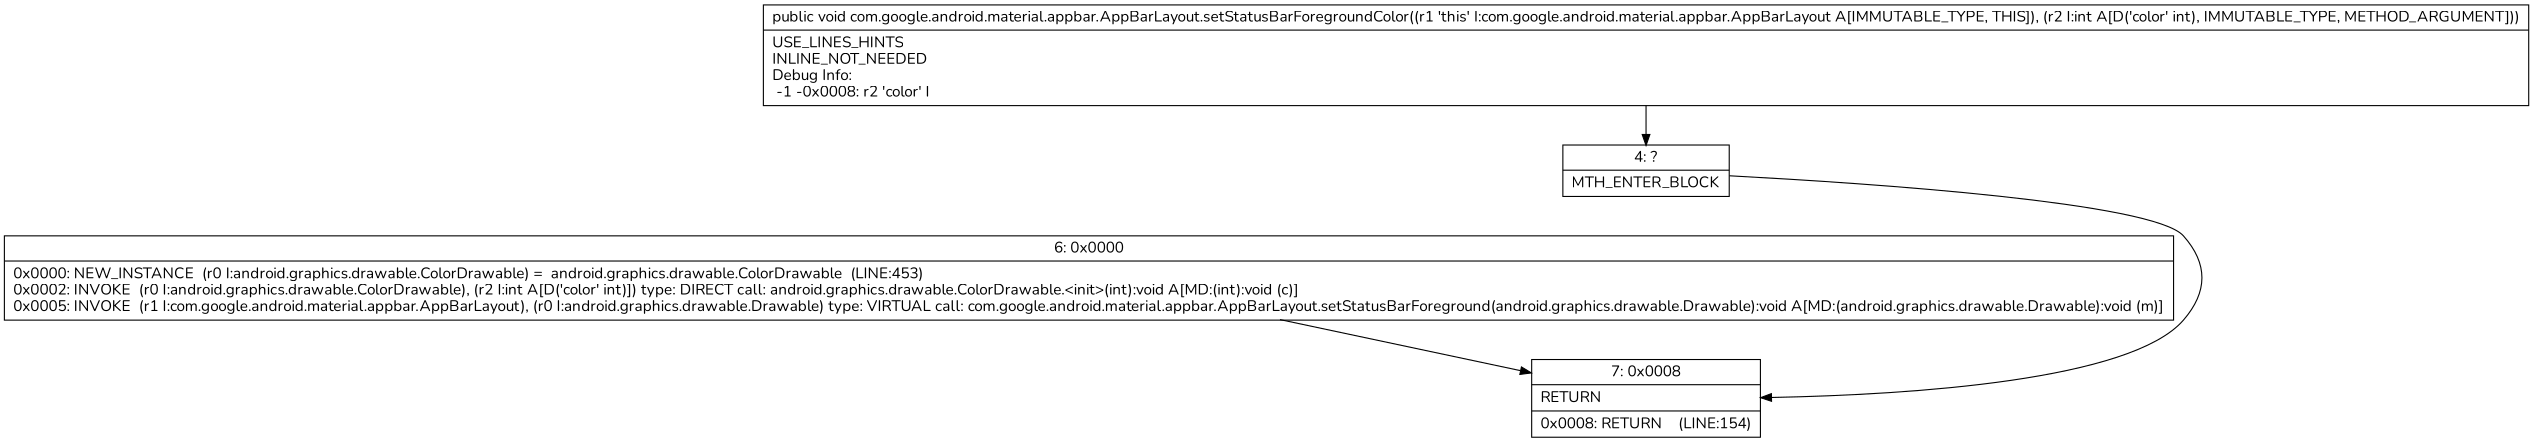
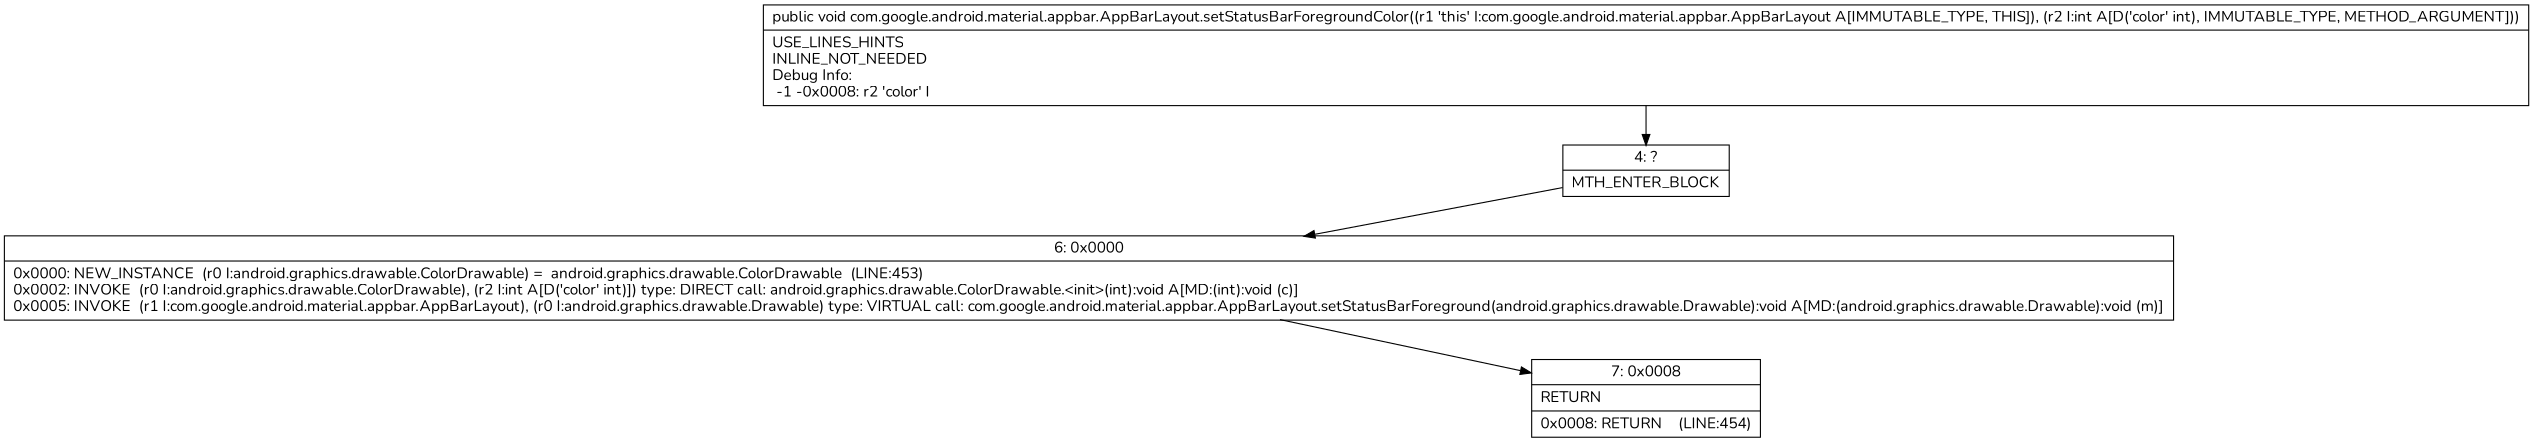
edge "4: ?" -> "7: 0x0008": now "4: ?" -> "6: 0x0000"
node "7: 0x0008": text "0x0008: RETURN    (LINE:154)" -> "0x0008: RETURN    (LINE:454)"
